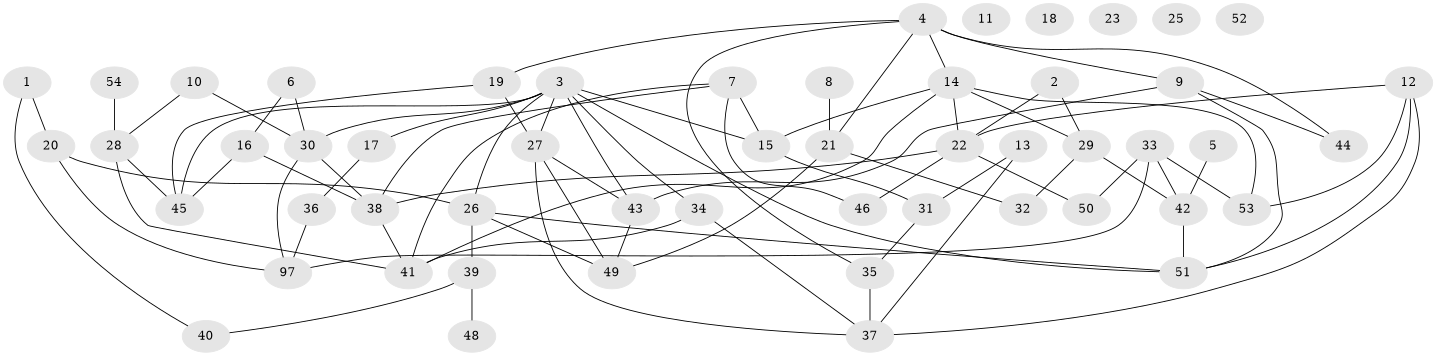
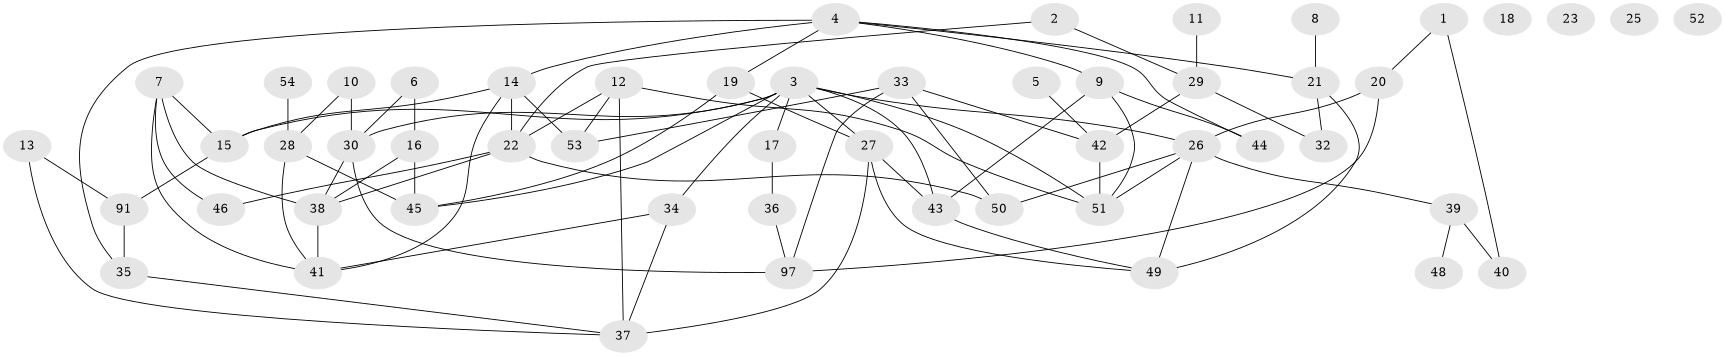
edge "14" -- "29": now "11" -- "29"
edge "26" -- "50": added
node "31": label "31" -> "91"
